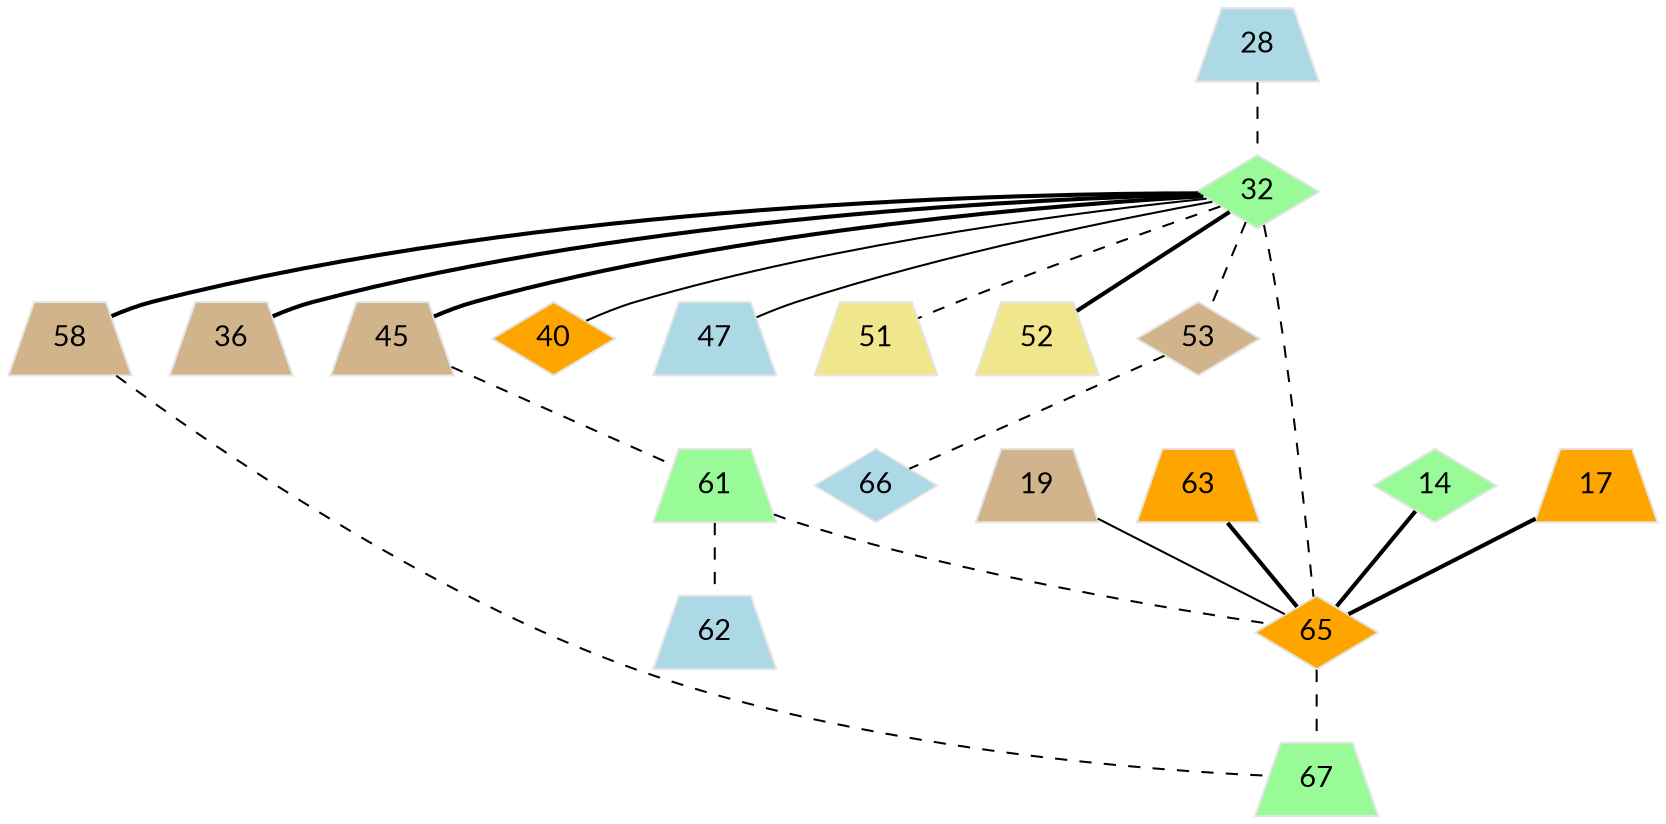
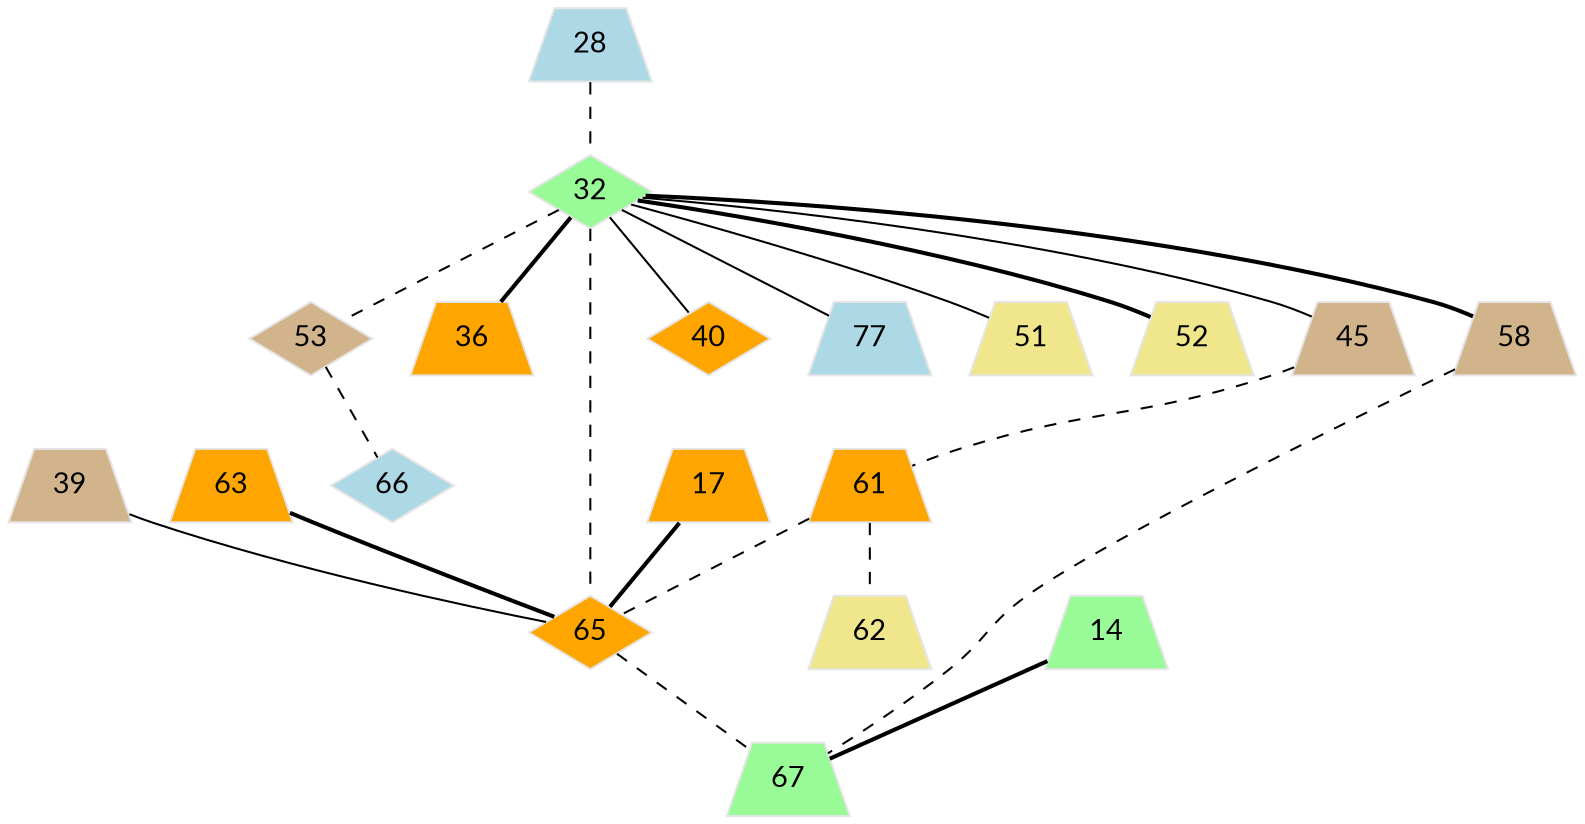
edge "32" -- "45": style bold -> solid
edge "32" -- "51": style dashed -> solid
node "36": fillcolor tan -> orange
node "47": label "47" -> "77"
node "61": fillcolor palegreen -> orange
node "19": label "19" -> "39"
node "14": shape diamond -> trapezium
edge "14" -- "65": now "14" -- "67"
node "62": fillcolor lightblue -> khaki
